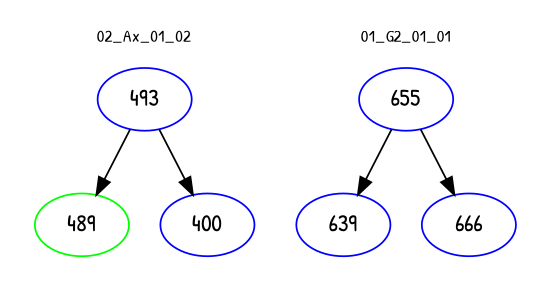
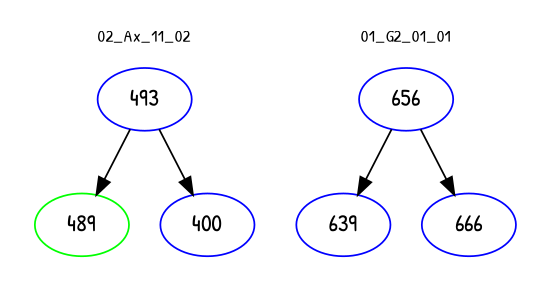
cluster "02_Ax_01_02": label "02_Ax_01_02" -> "02_Ax_11_02"
node "655": label "655" -> "656"
